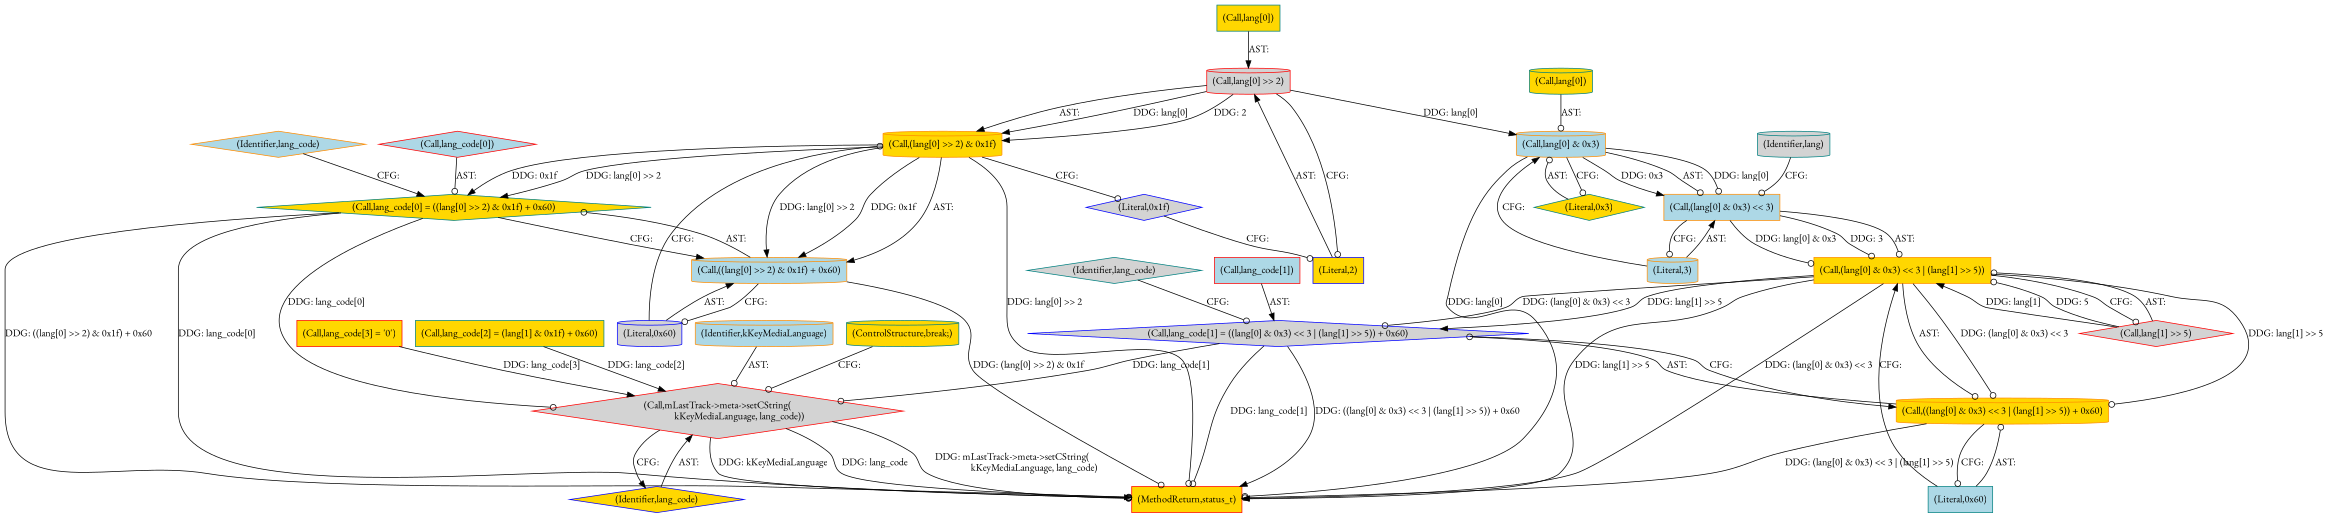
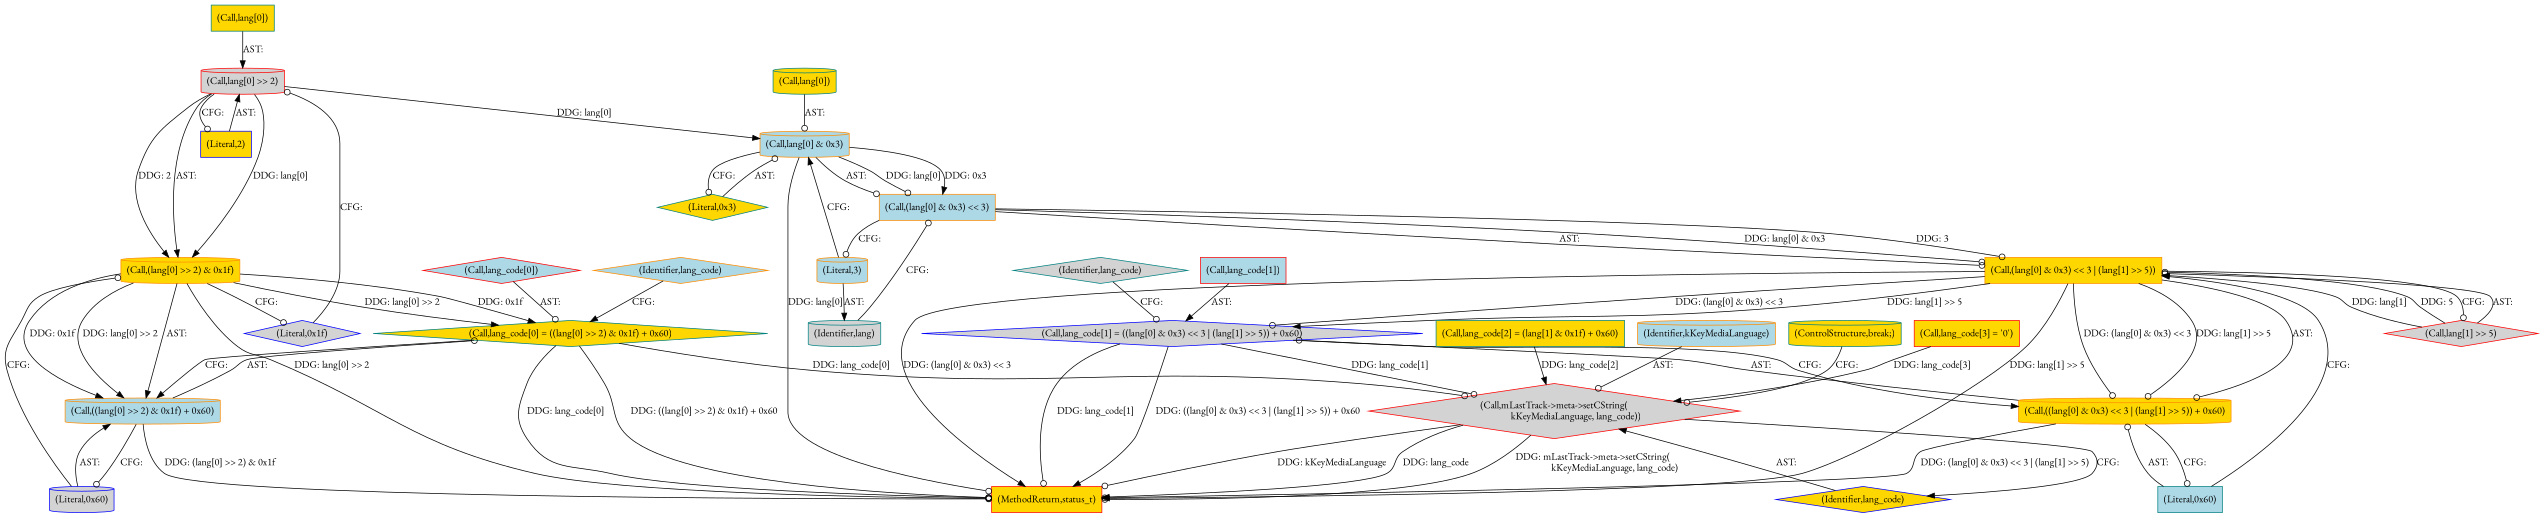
edge "(Literal,0x1f)" -> "(Literal,2)": now "(Literal,0x1f)" -> "(Call,lang[0] >> 2)"
edge "(Literal,3)" -> "(Call,(lang[0] & 0x3) << 3)": now "(Literal,3)" -> "(Identifier,lang)"
